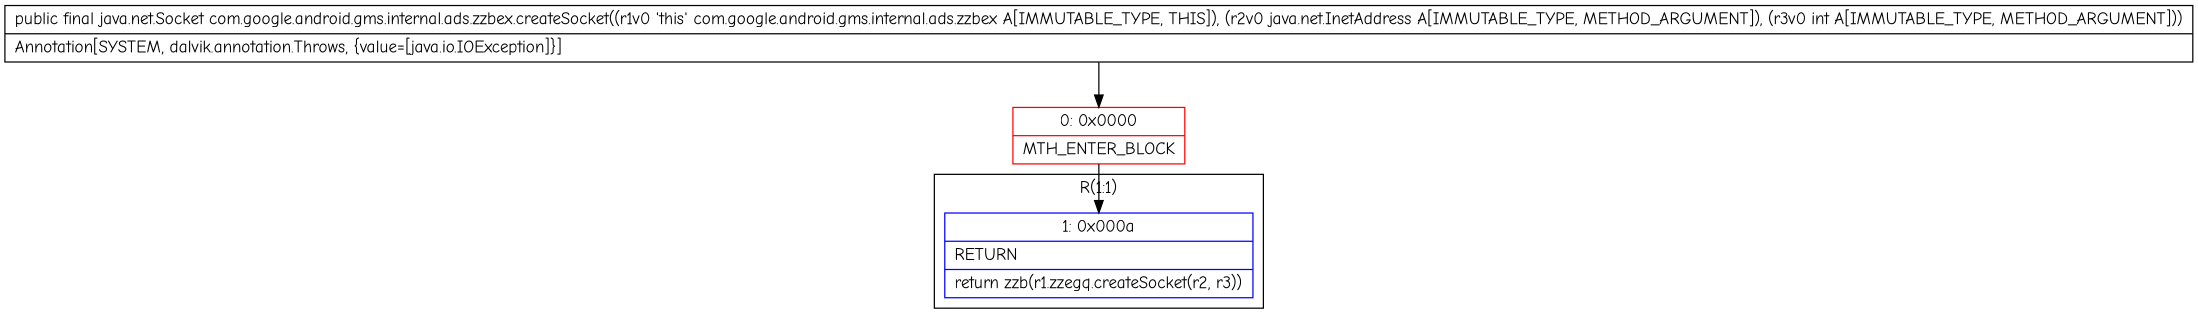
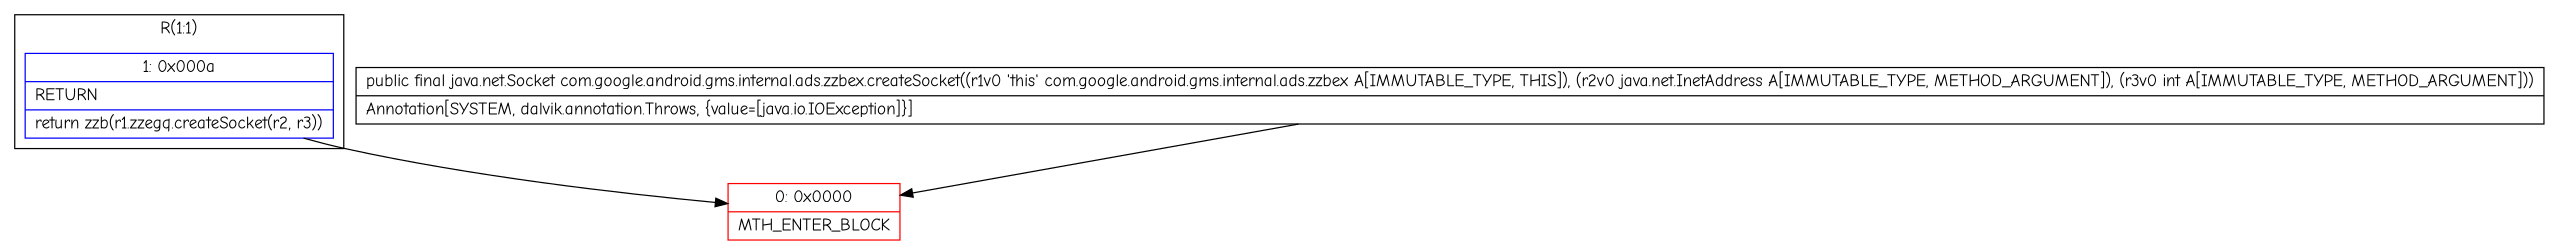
edge "0: 0x0000" -> "1: 0x000a": reversed
